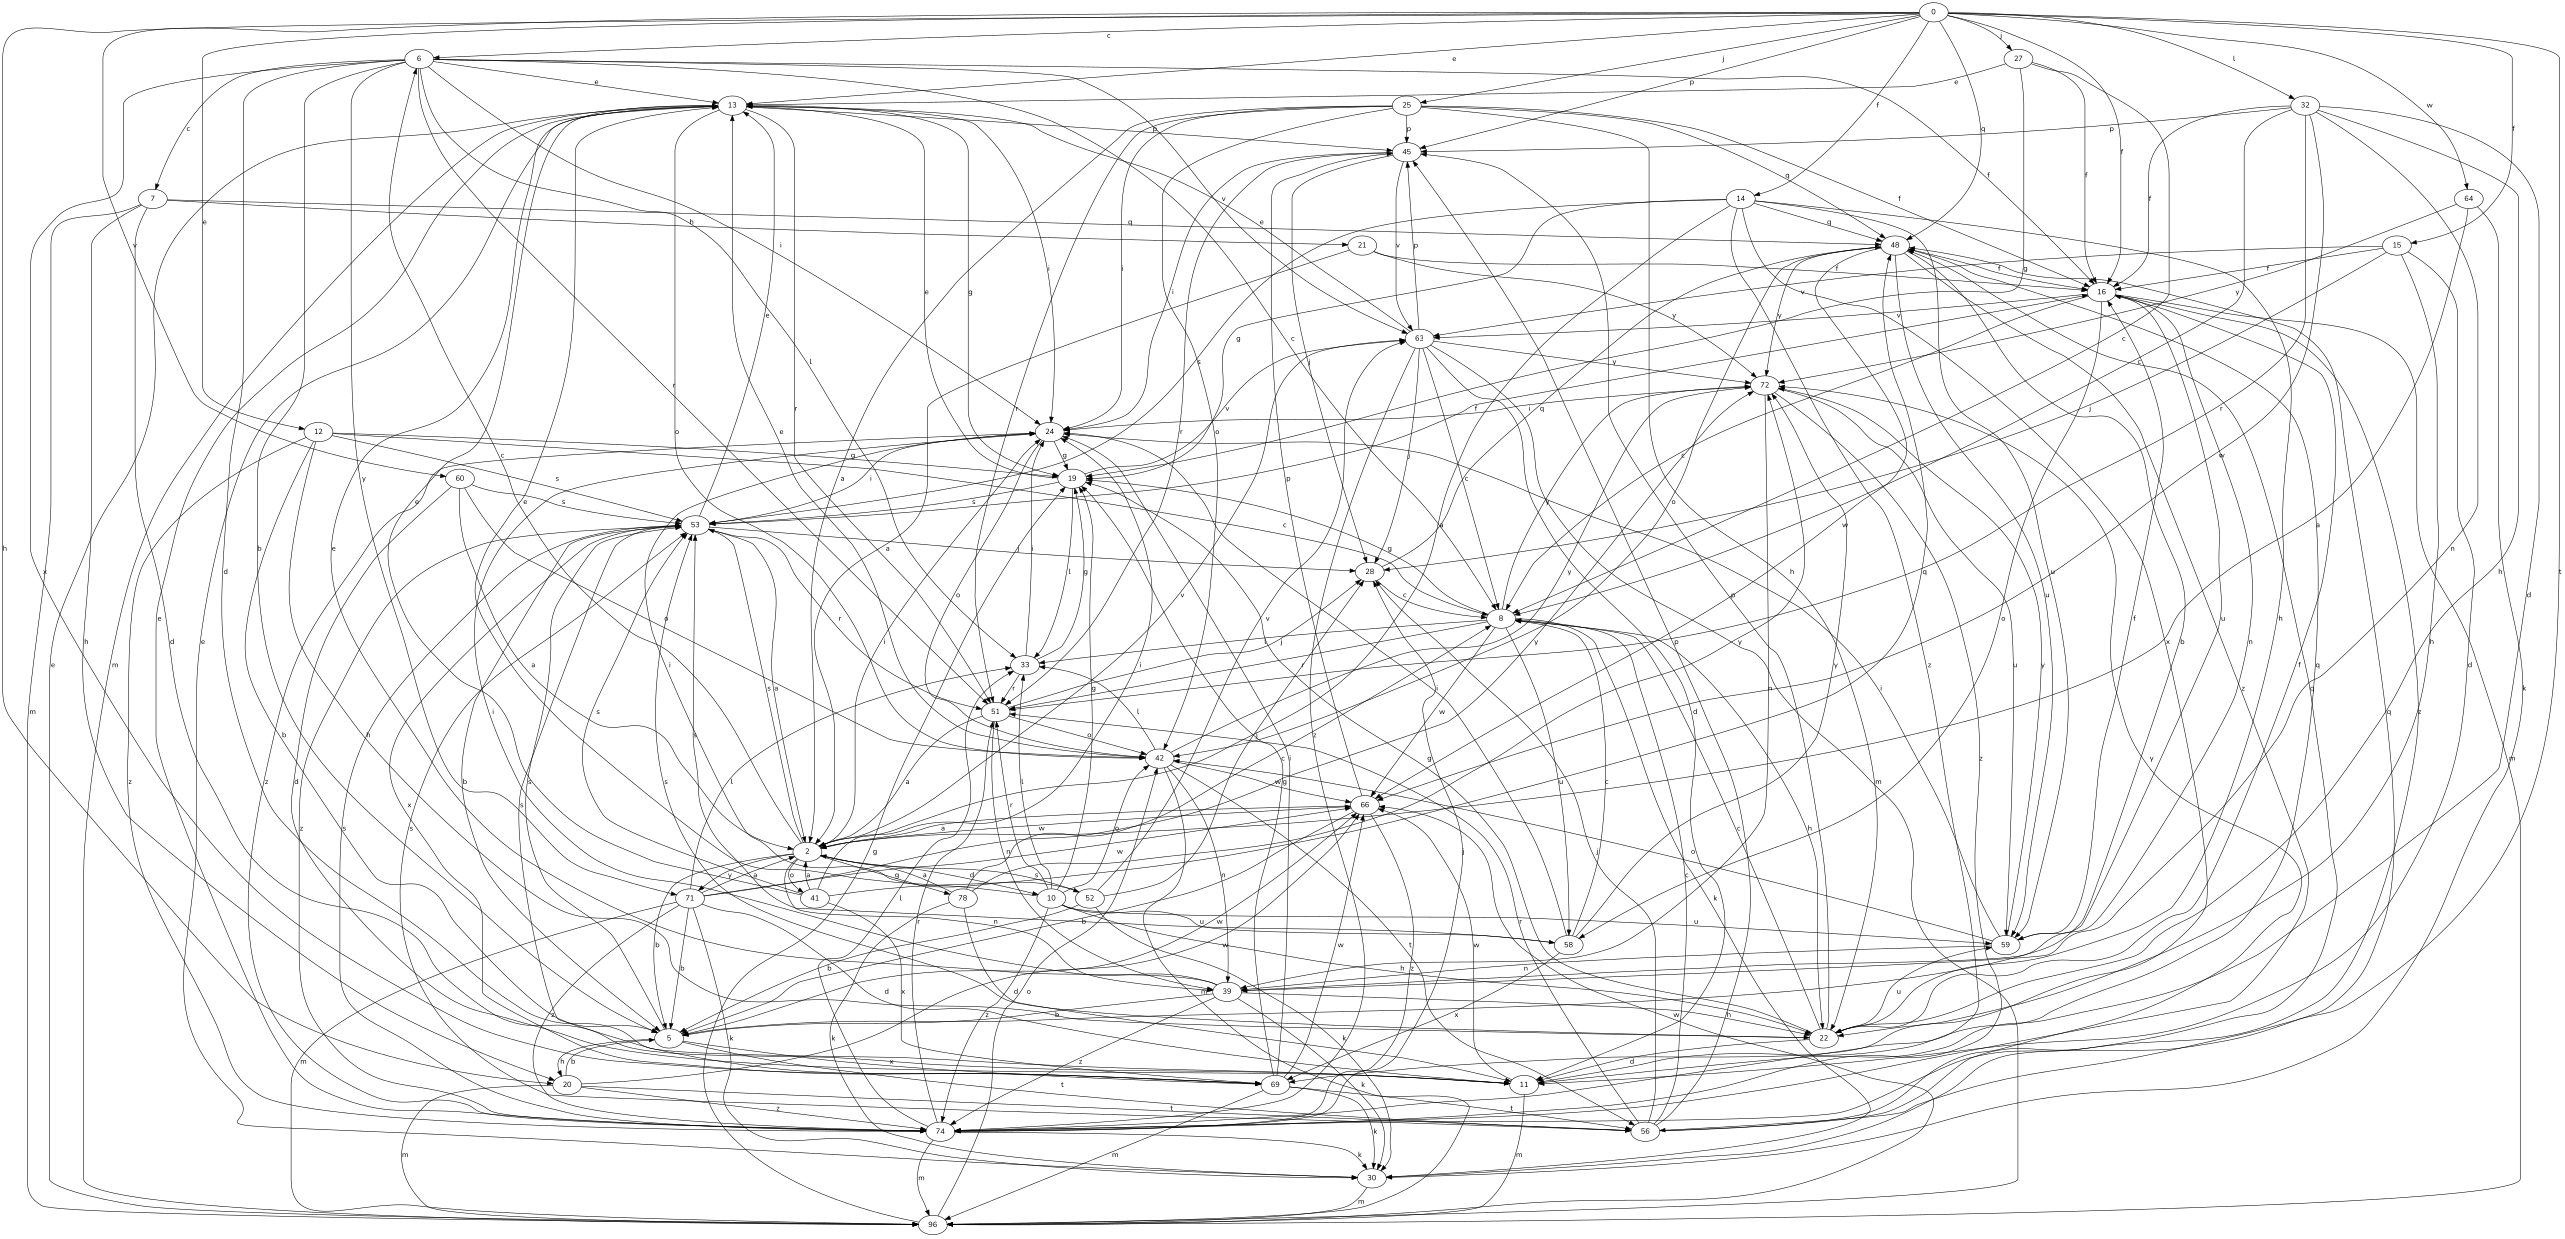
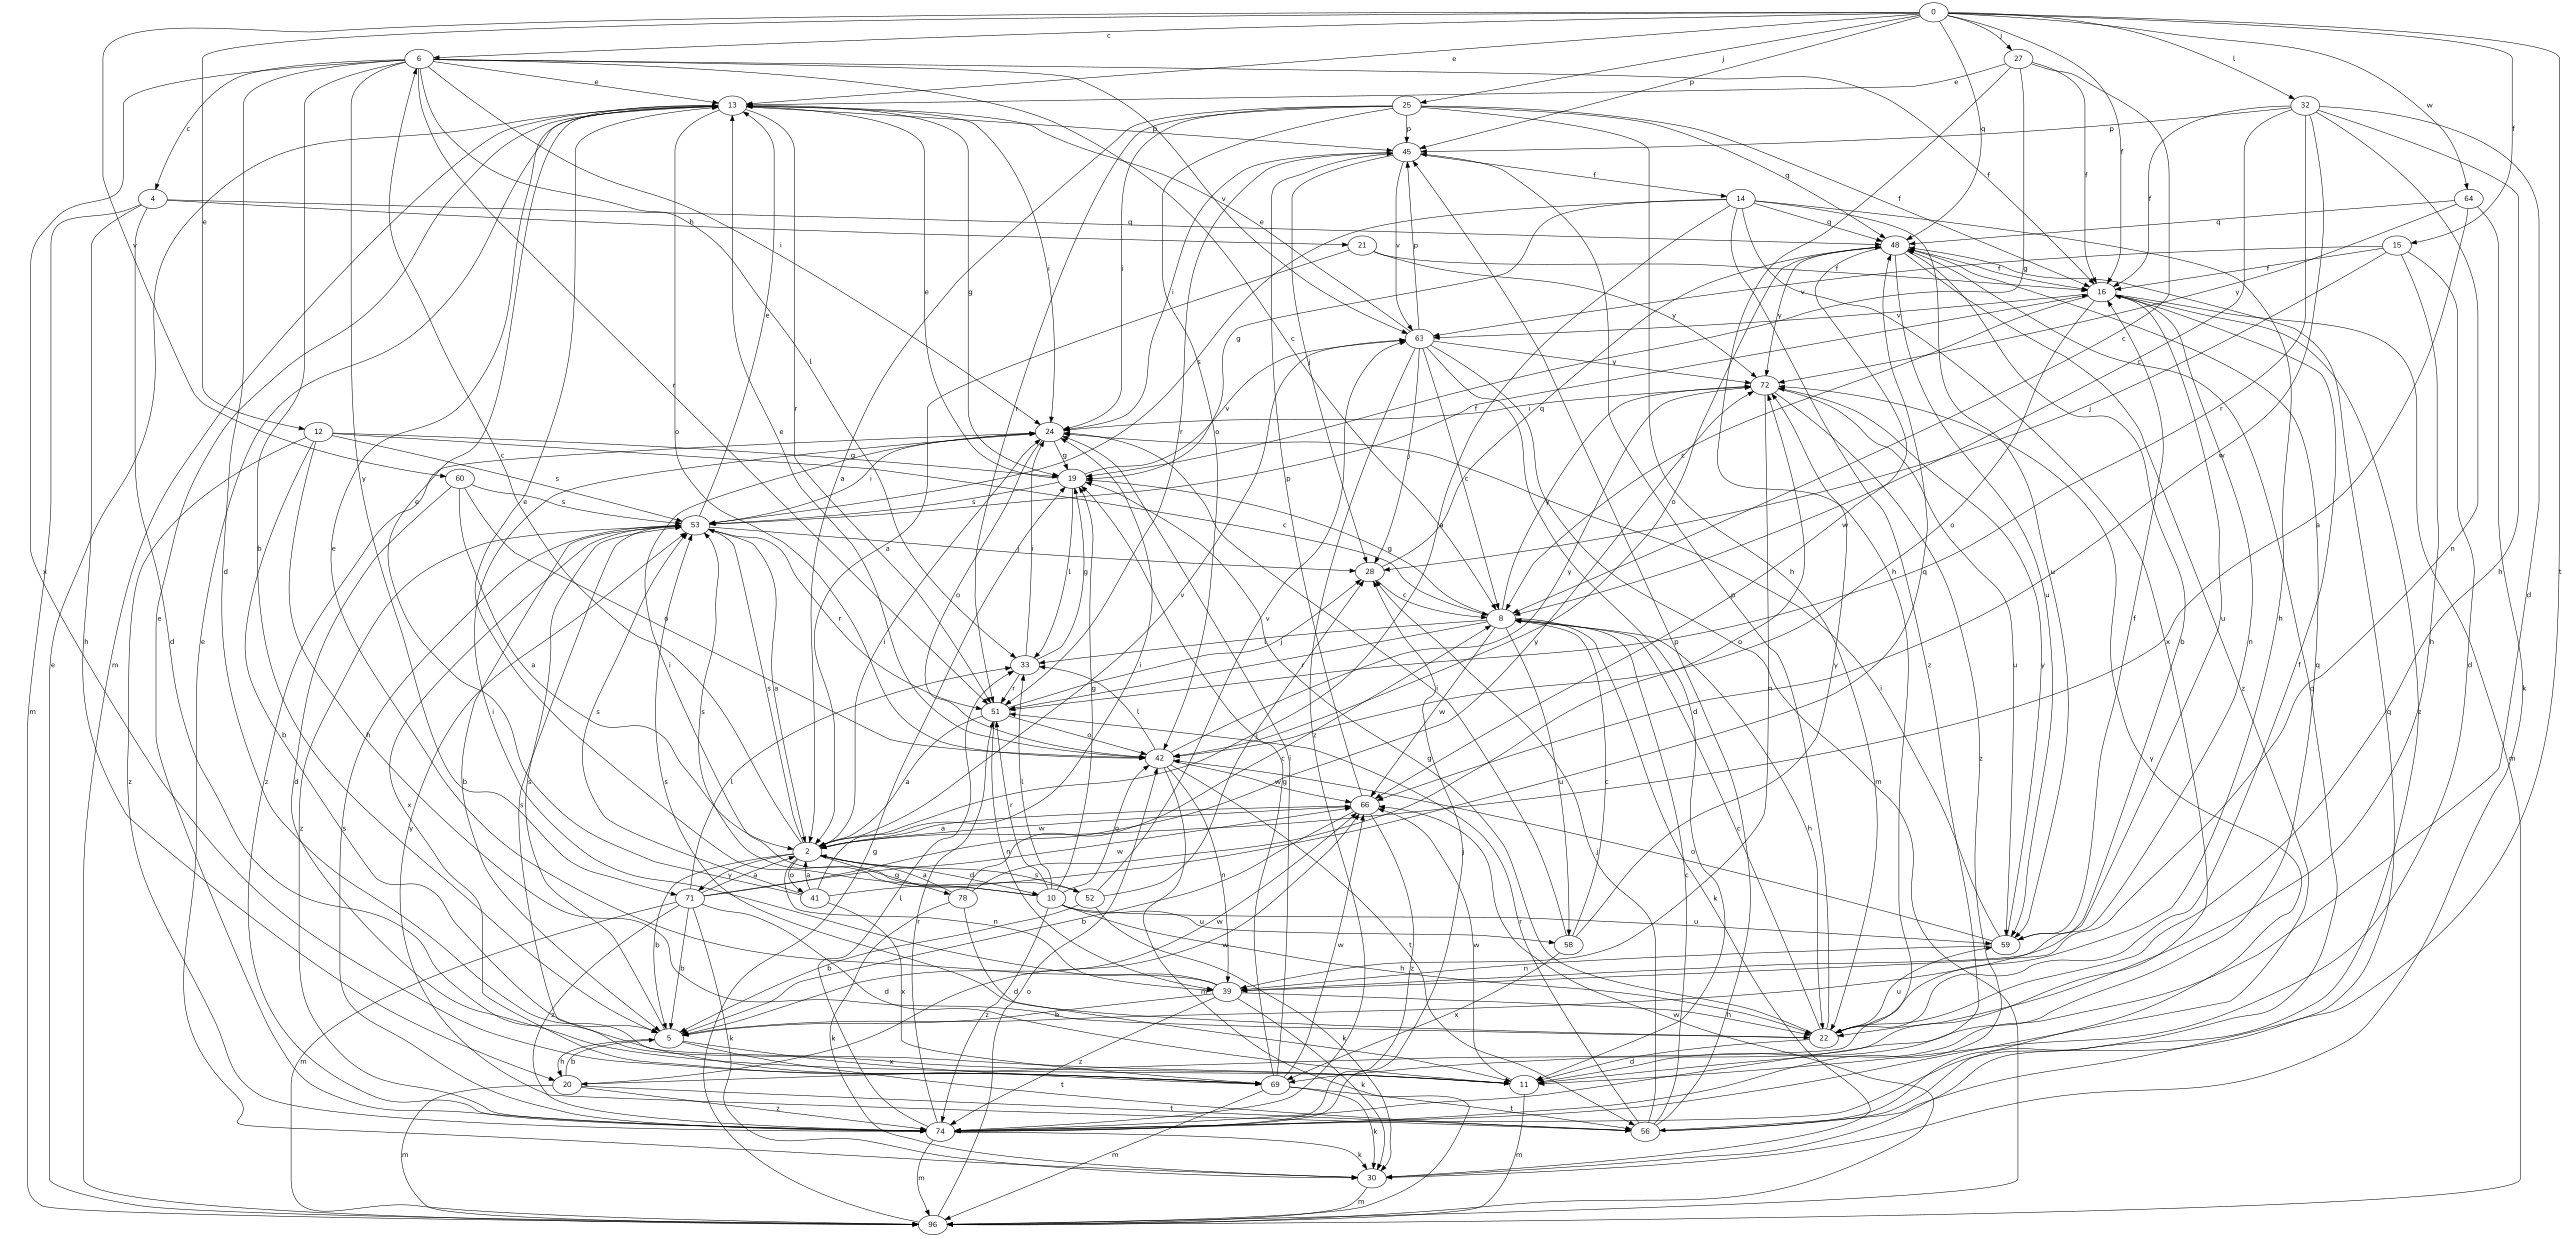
edge "0" -> "20": now "27" -> "20"
edge "0" -> "14": now "45" -> "14"
node "7": label "7" -> "4"
edge "64" -> "48": added, label "q"
edge "78" -> "72": label "y" -> "o"
edge "16" -> "58": now "16" -> "42"
edge "56" -> "53": label "s" -> "y"
edge "58" -> "53": now "10" -> "53"
